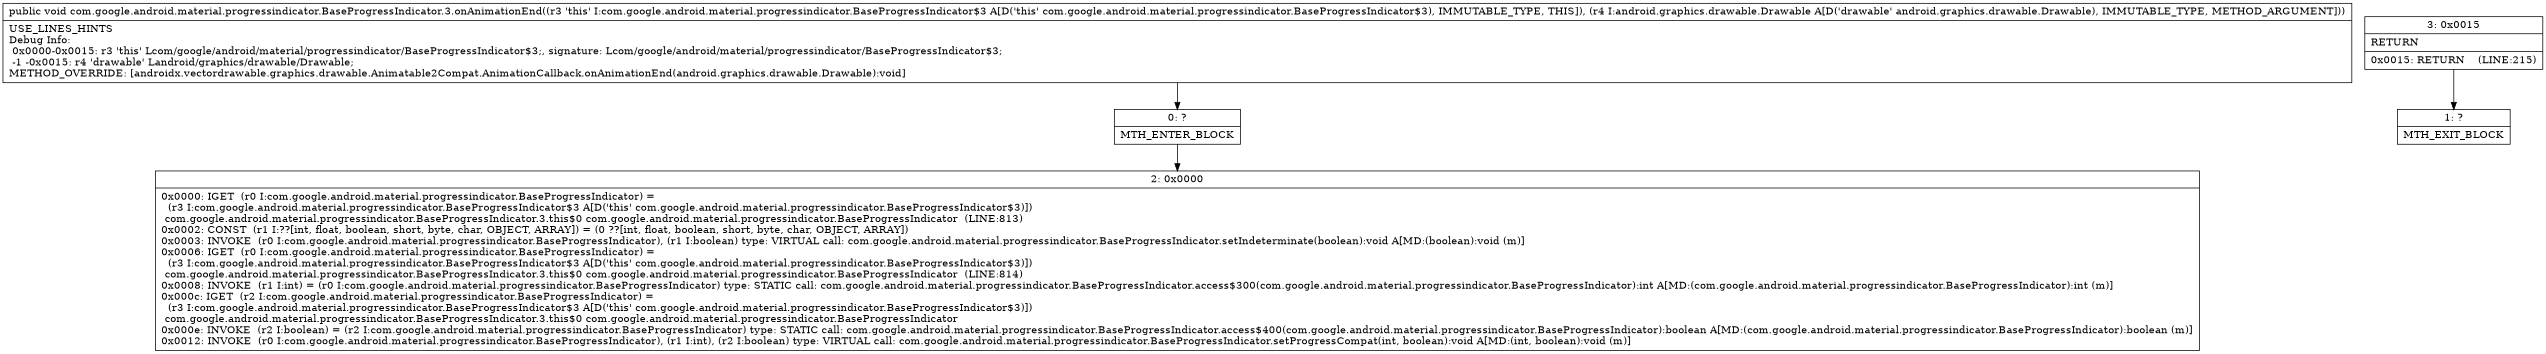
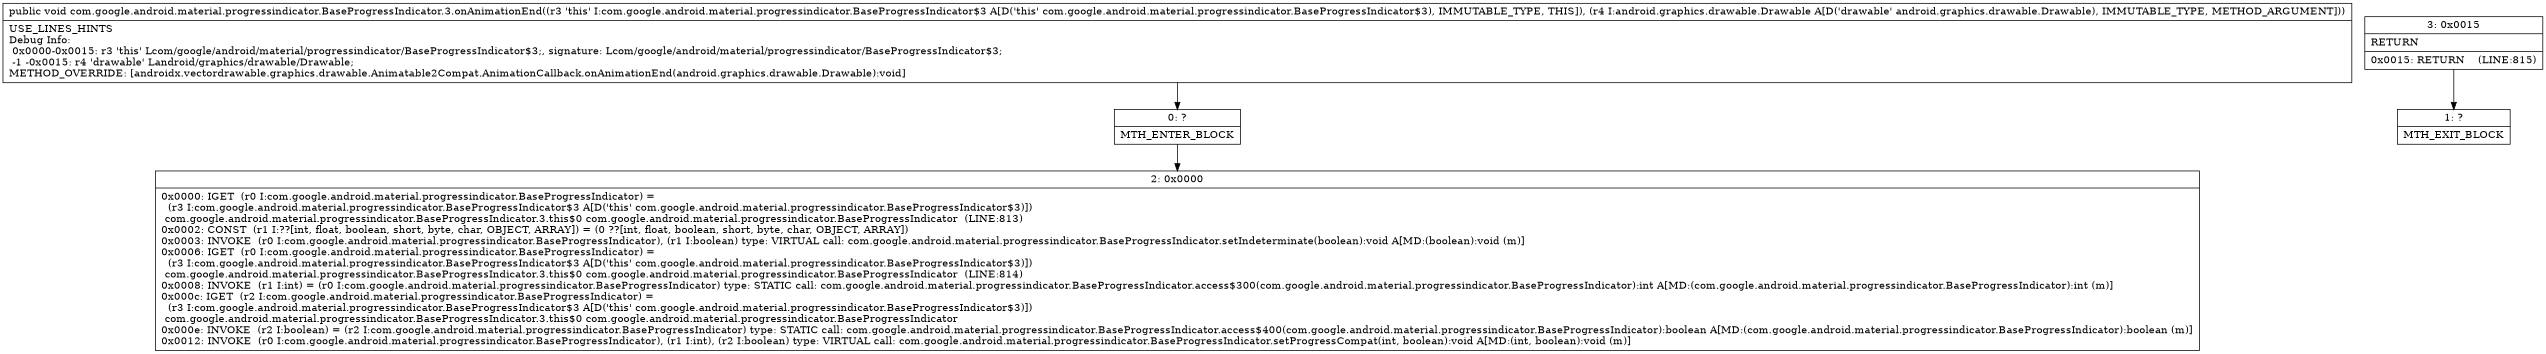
node "3: 0x0015": text "0x0015: RETURN    (LINE:215)" -> "0x0015: RETURN    (LINE:815)"
